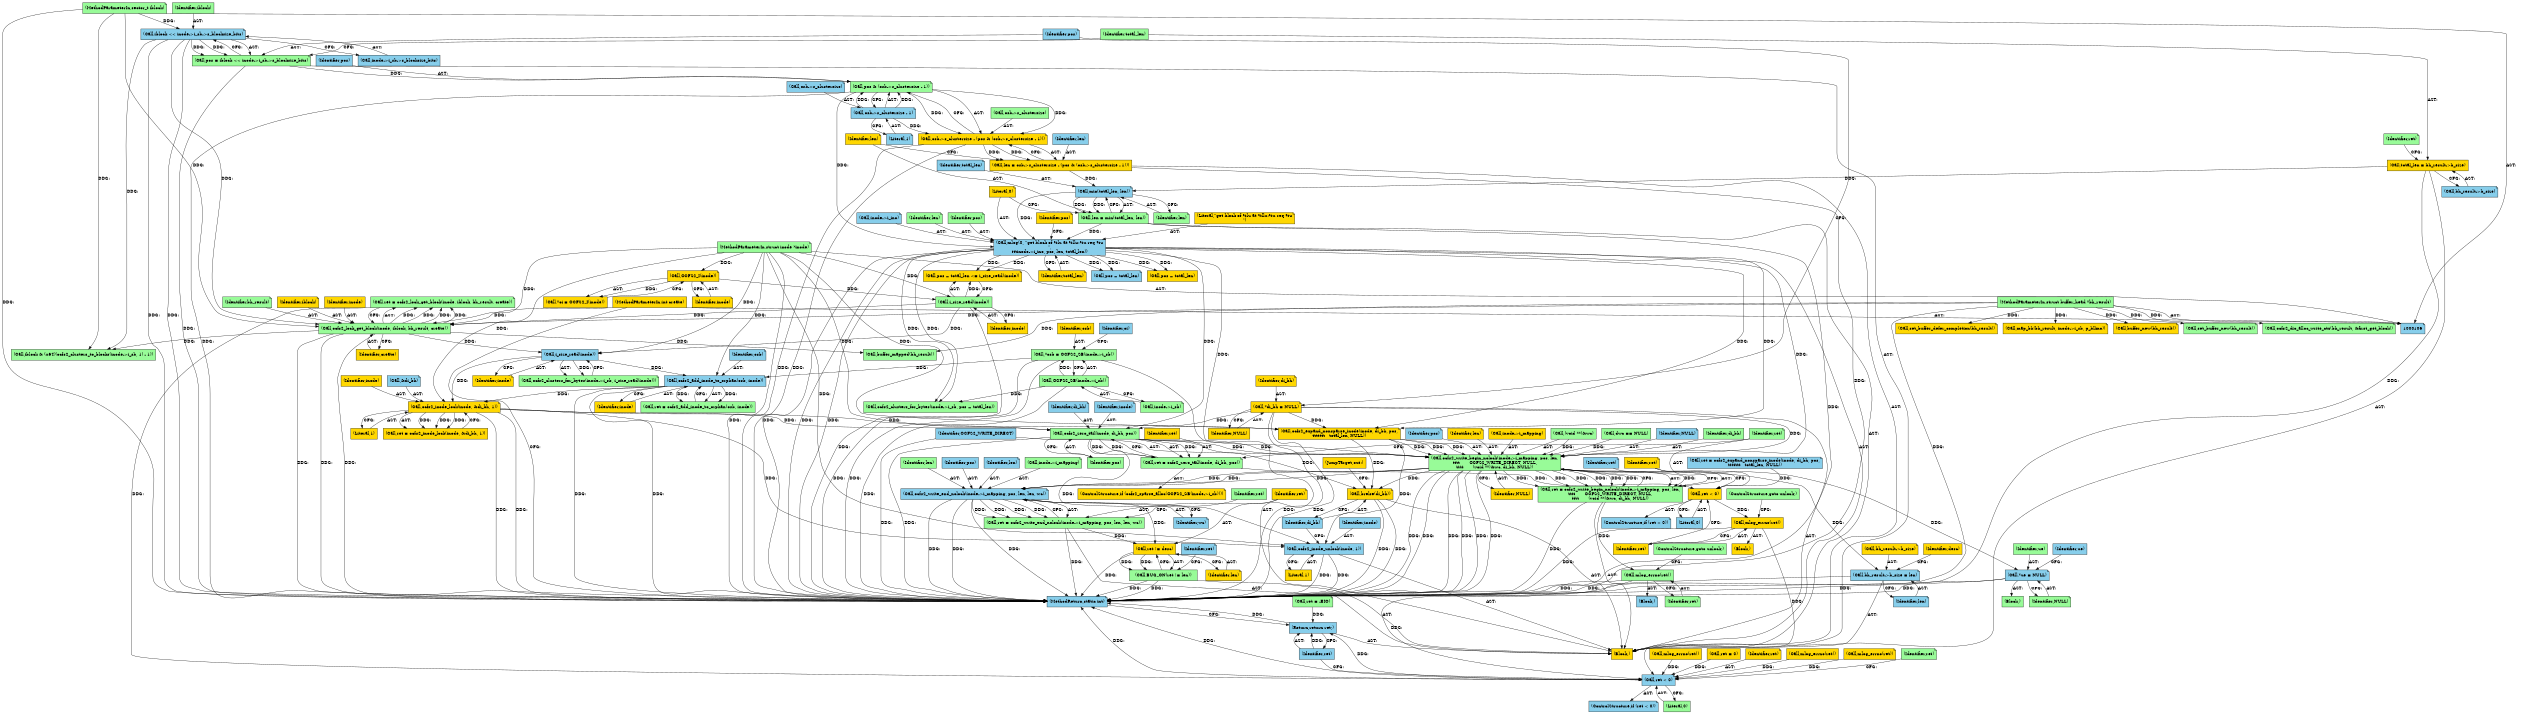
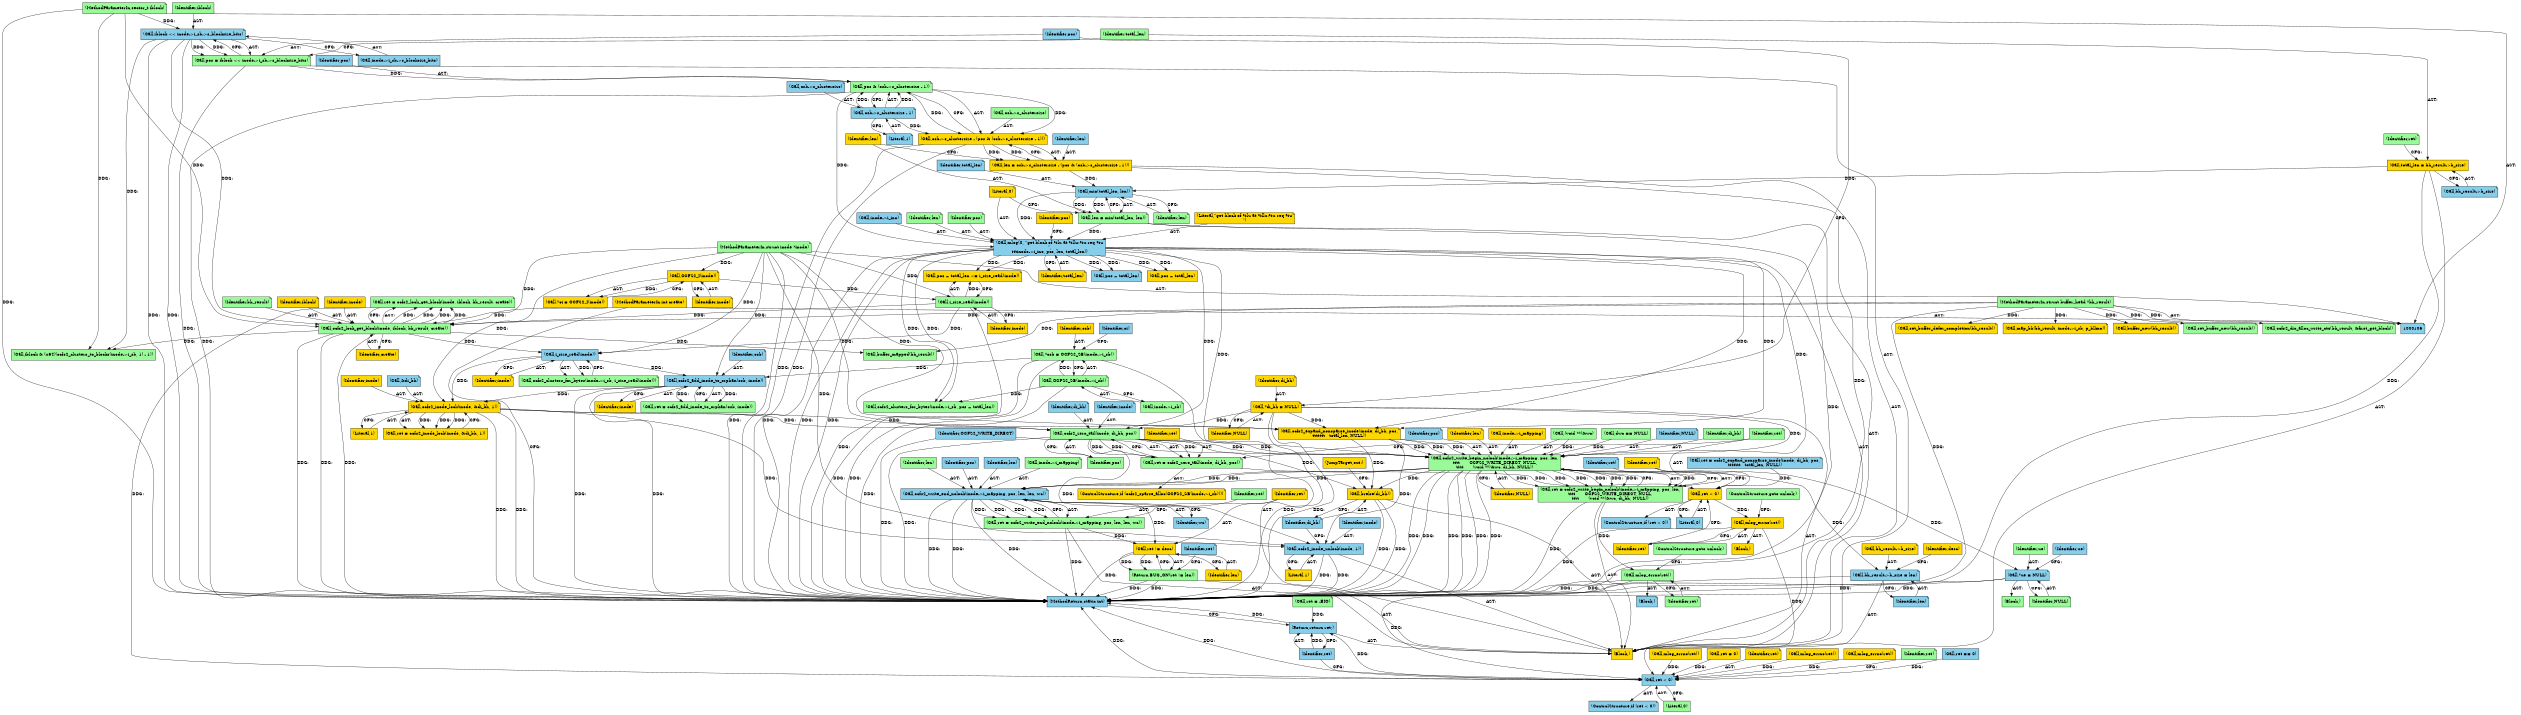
node "(Call,BUG_ON(ret != len))": label "(Call,BUG_ON(ret != len))" -> "(Return,BUG_ON(ret != len))"
node "(Call,ret == 0)": added
